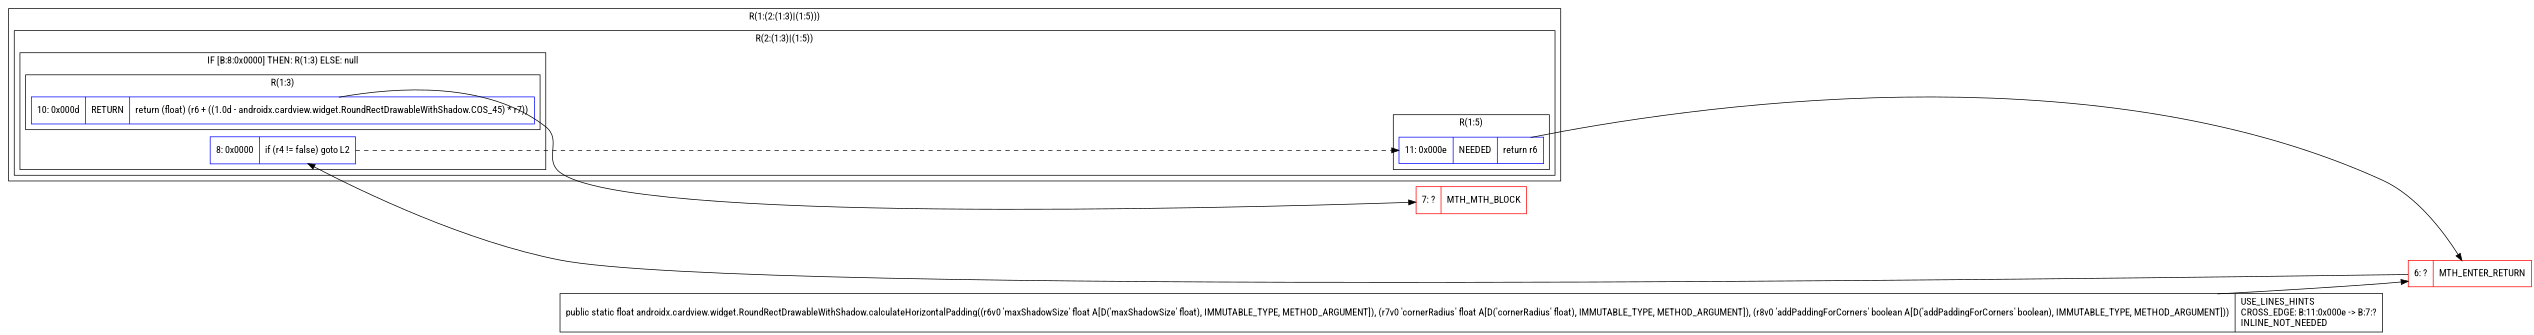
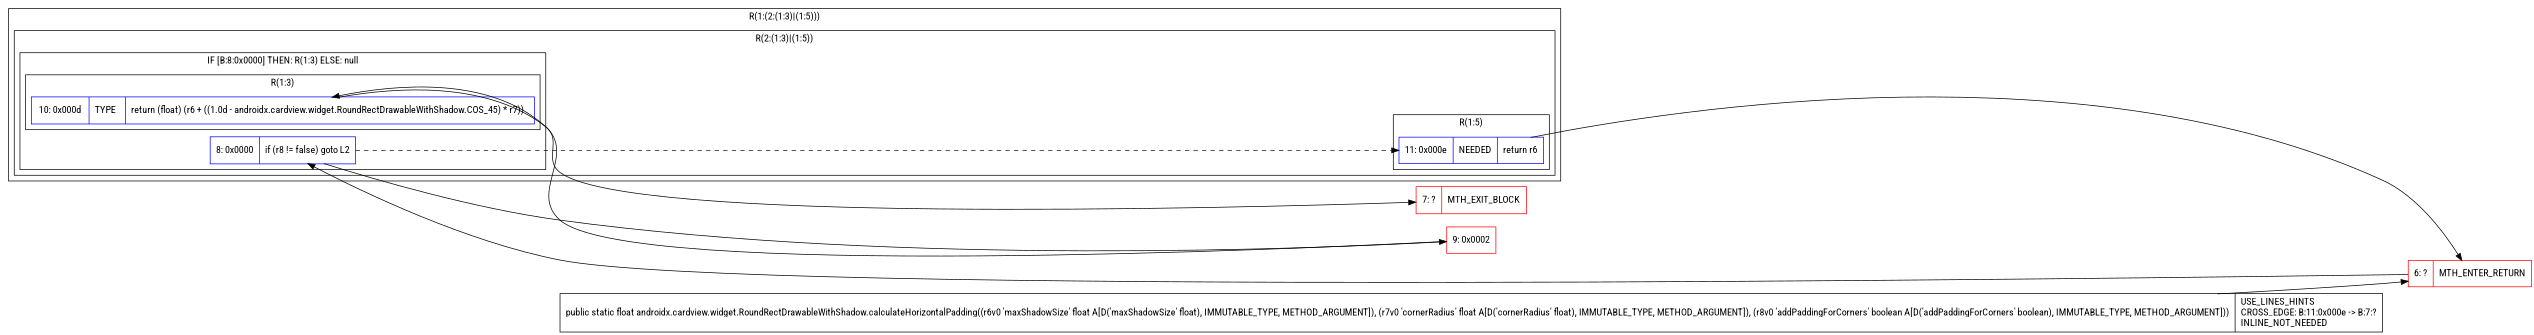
node "10: 0x000d": text "RETURN" -> "TYPE"
node "8: 0x0000": text "if (r4 != false) goto L2" -> "if (r8 != false) goto L2"
node "7: ?": text "MTH_MTH_BLOCK" -> "MTH_EXIT_BLOCK"
node "9: 0x0002": added
